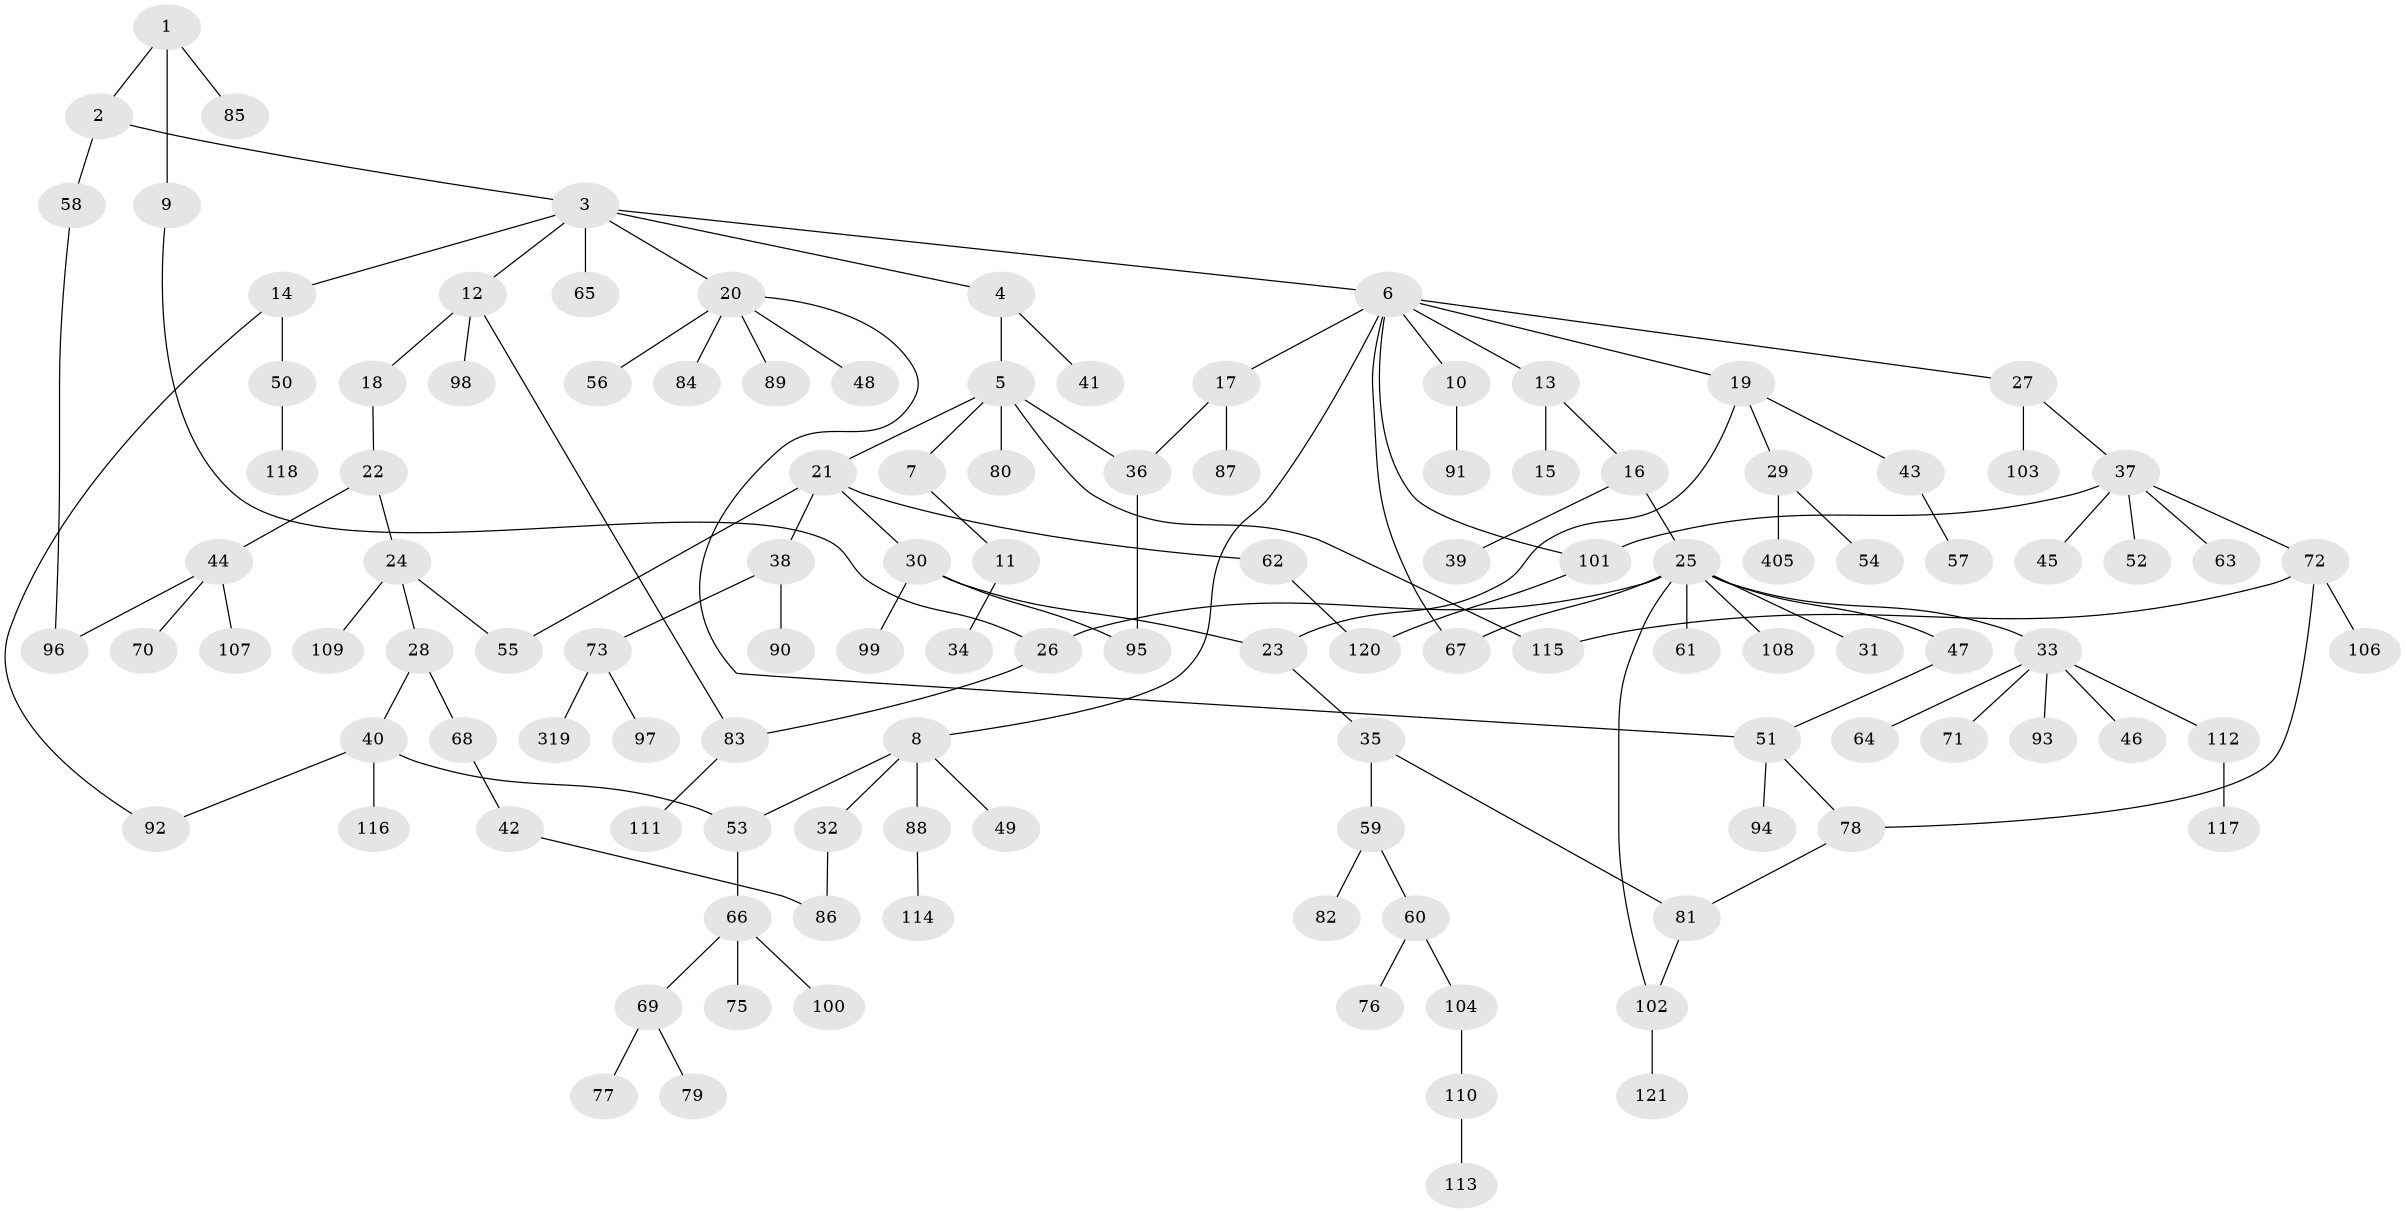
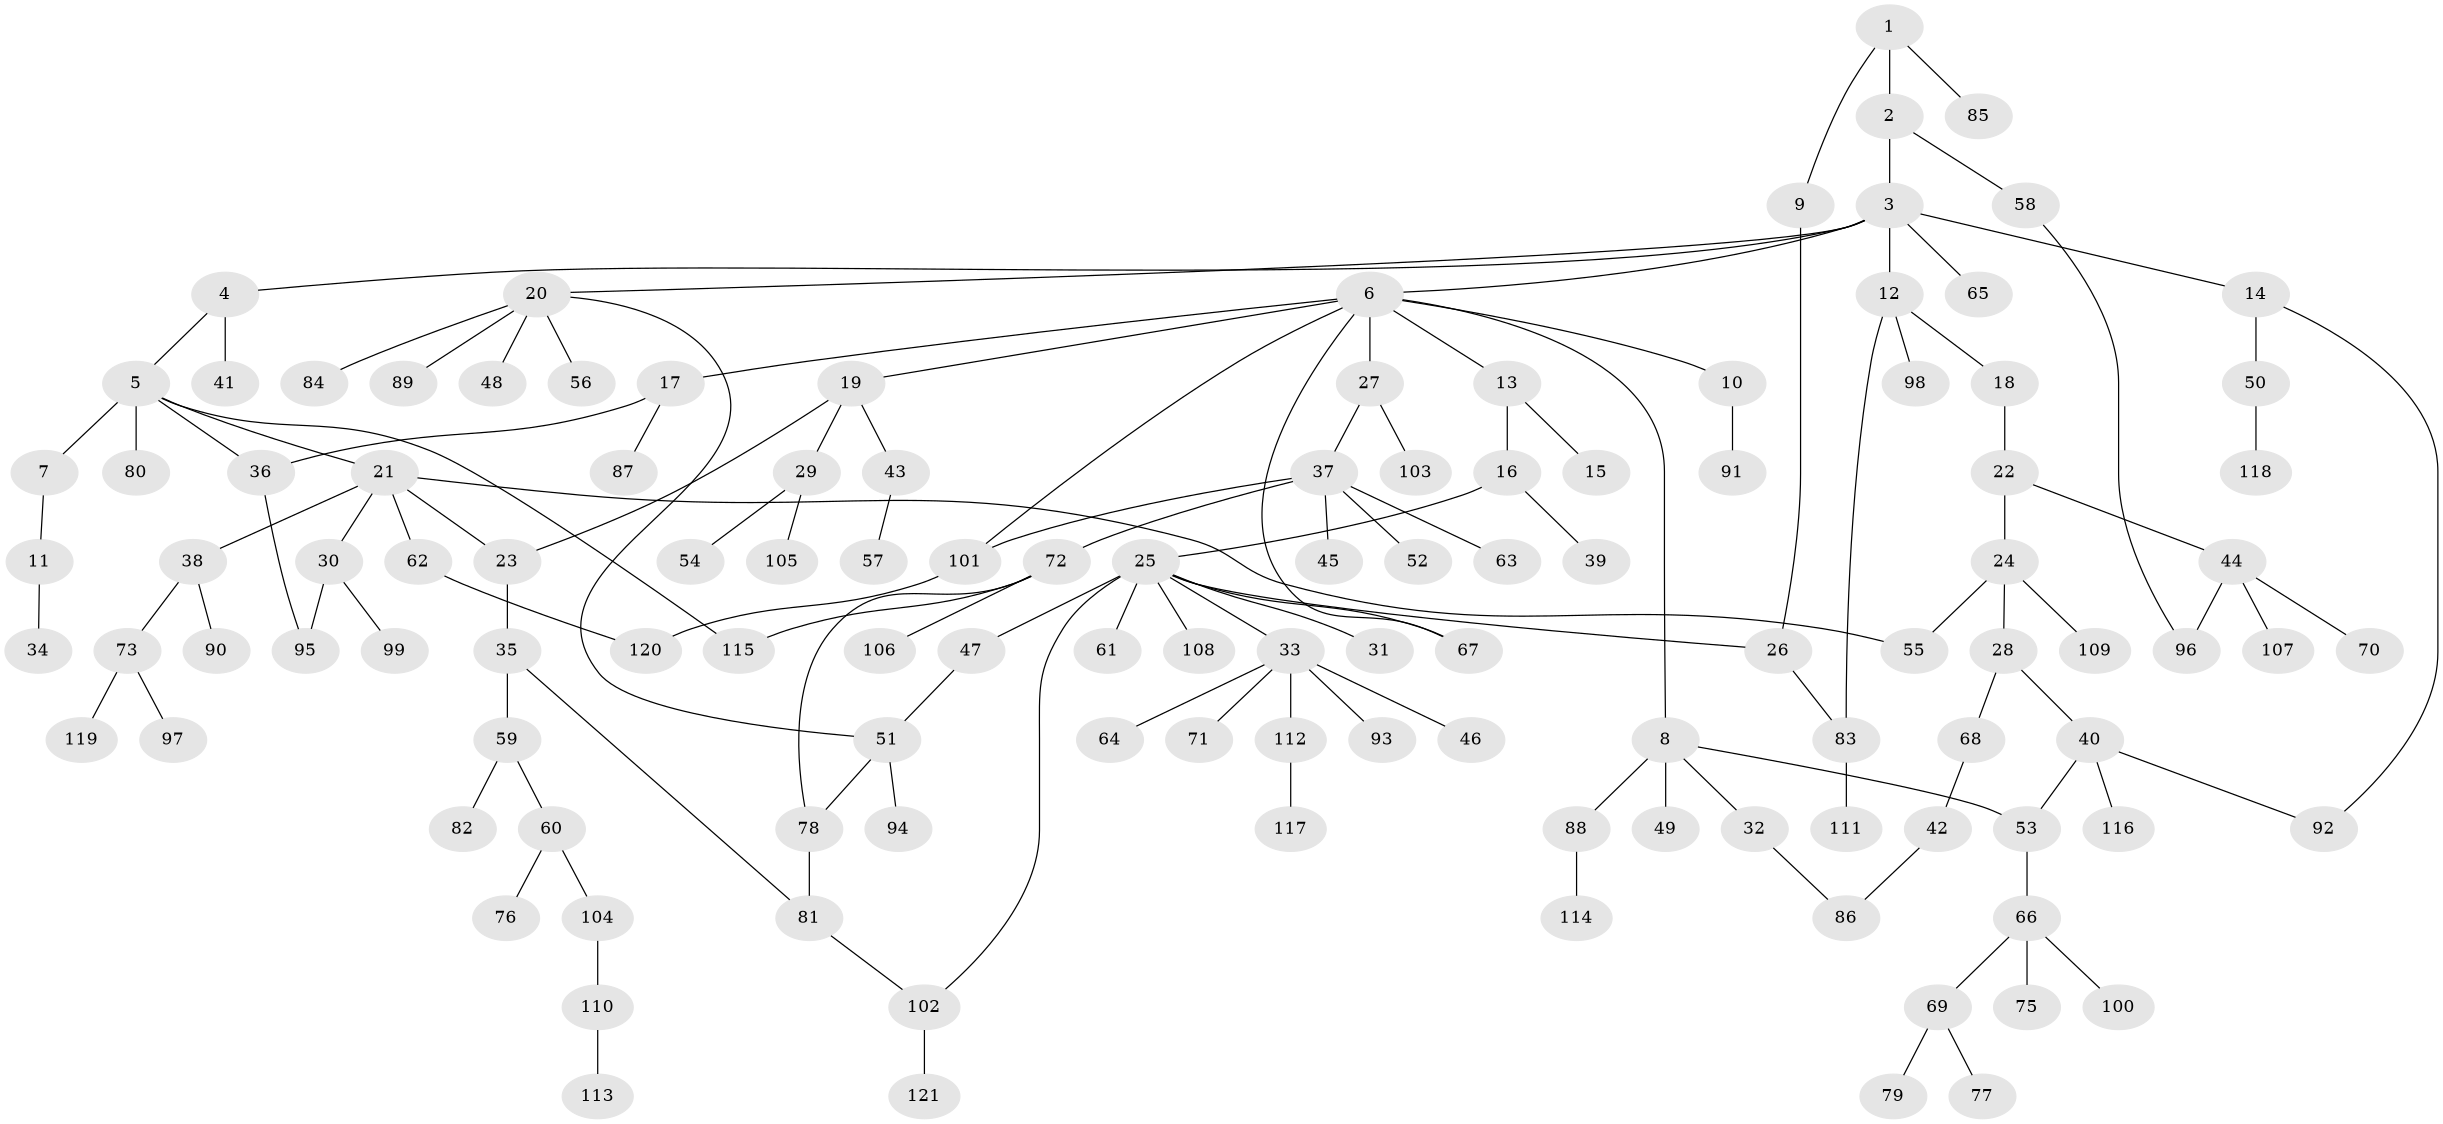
node "405": label "405" -> "105"
edge "30" -- "23": now "21" -- "23"
node "319": label "319" -> "119"
